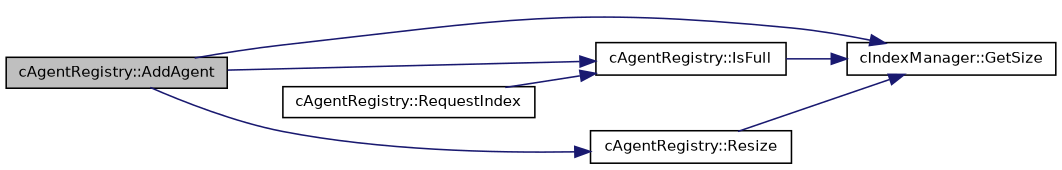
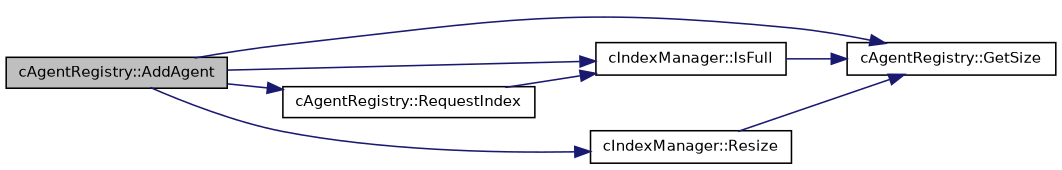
node "cAgentRegistry::IsFull": label "cAgentRegistry::IsFull" -> "cIndexManager::IsFull"
node "cIndexManager::GetSize": label "cIndexManager::GetSize" -> "cAgentRegistry::GetSize"
edge "cAgentRegistry::AddAgent" -> "cAgentRegistry::RequestIndex": added
node "cAgentRegistry::Resize": label "cAgentRegistry::Resize" -> "cIndexManager::Resize"
